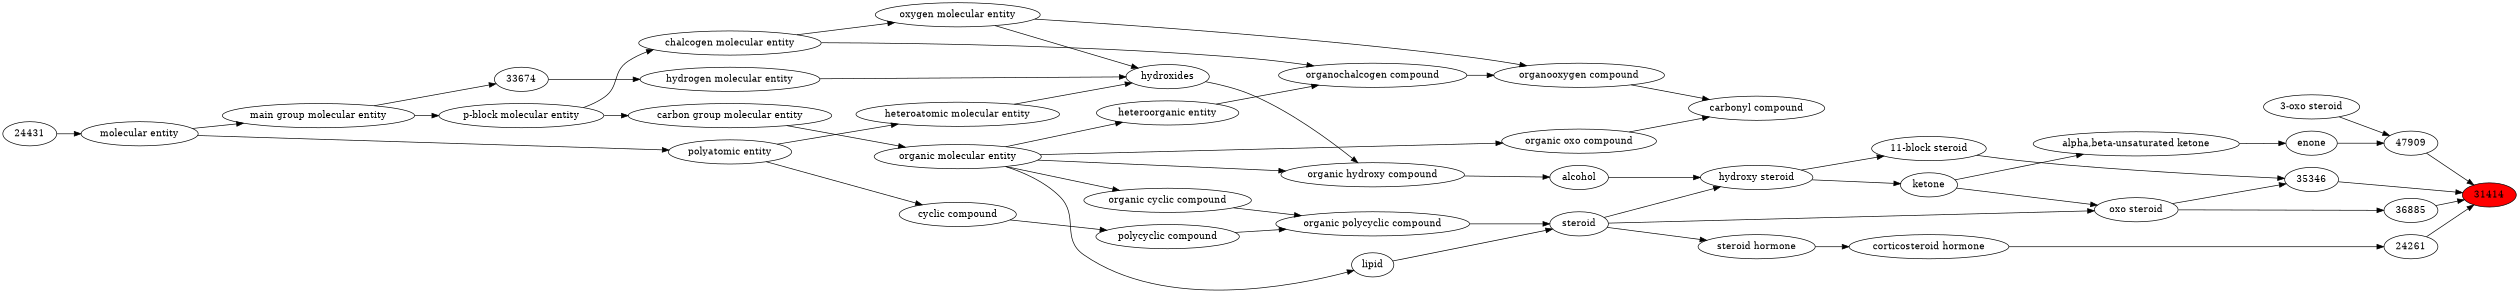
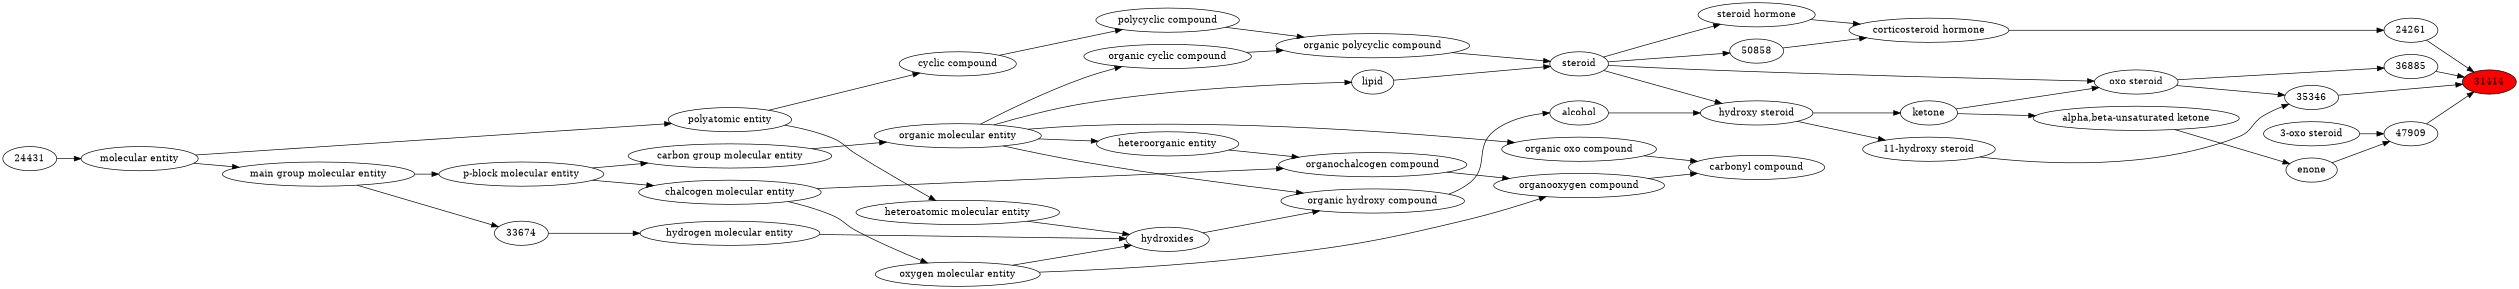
node "50858": added
node "11-block steroid": label "11-block steroid" -> "11-hydroxy steroid"
